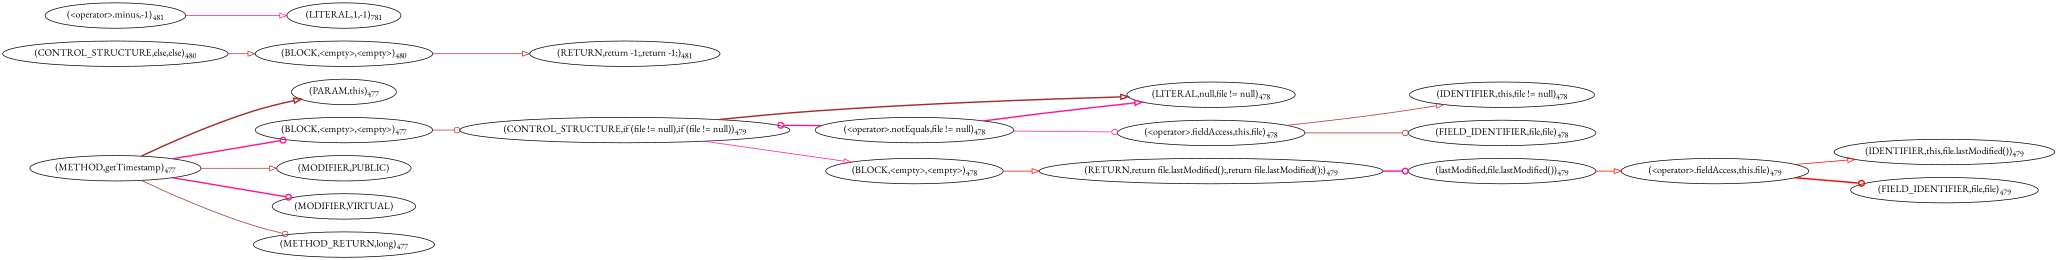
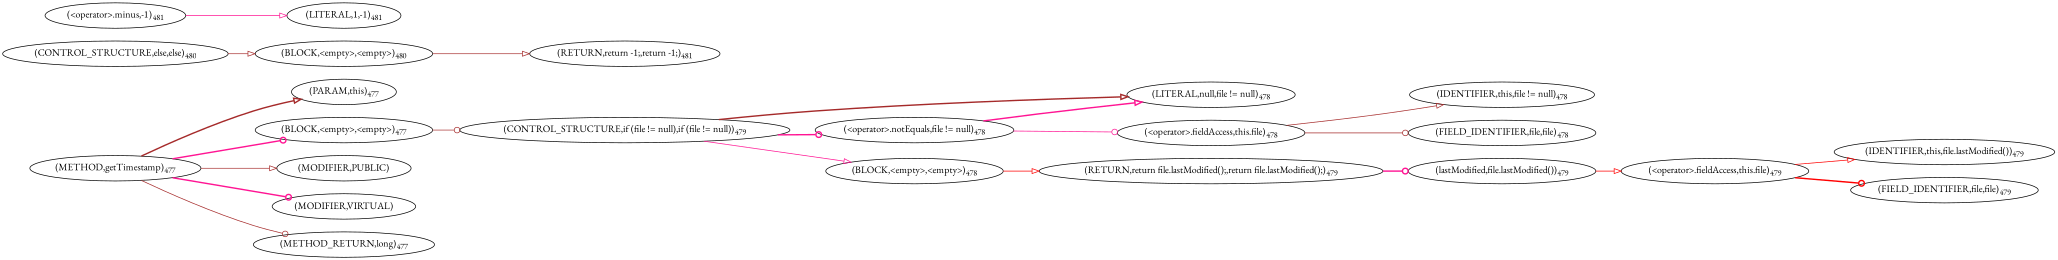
node "(LITERAL,1,-1)": text "781" -> "481"
edge "(<operator>.notEquals,file != null)" -> "(CONTROL_STRUCTURE,if (file != null),if (file != null))": reversed
